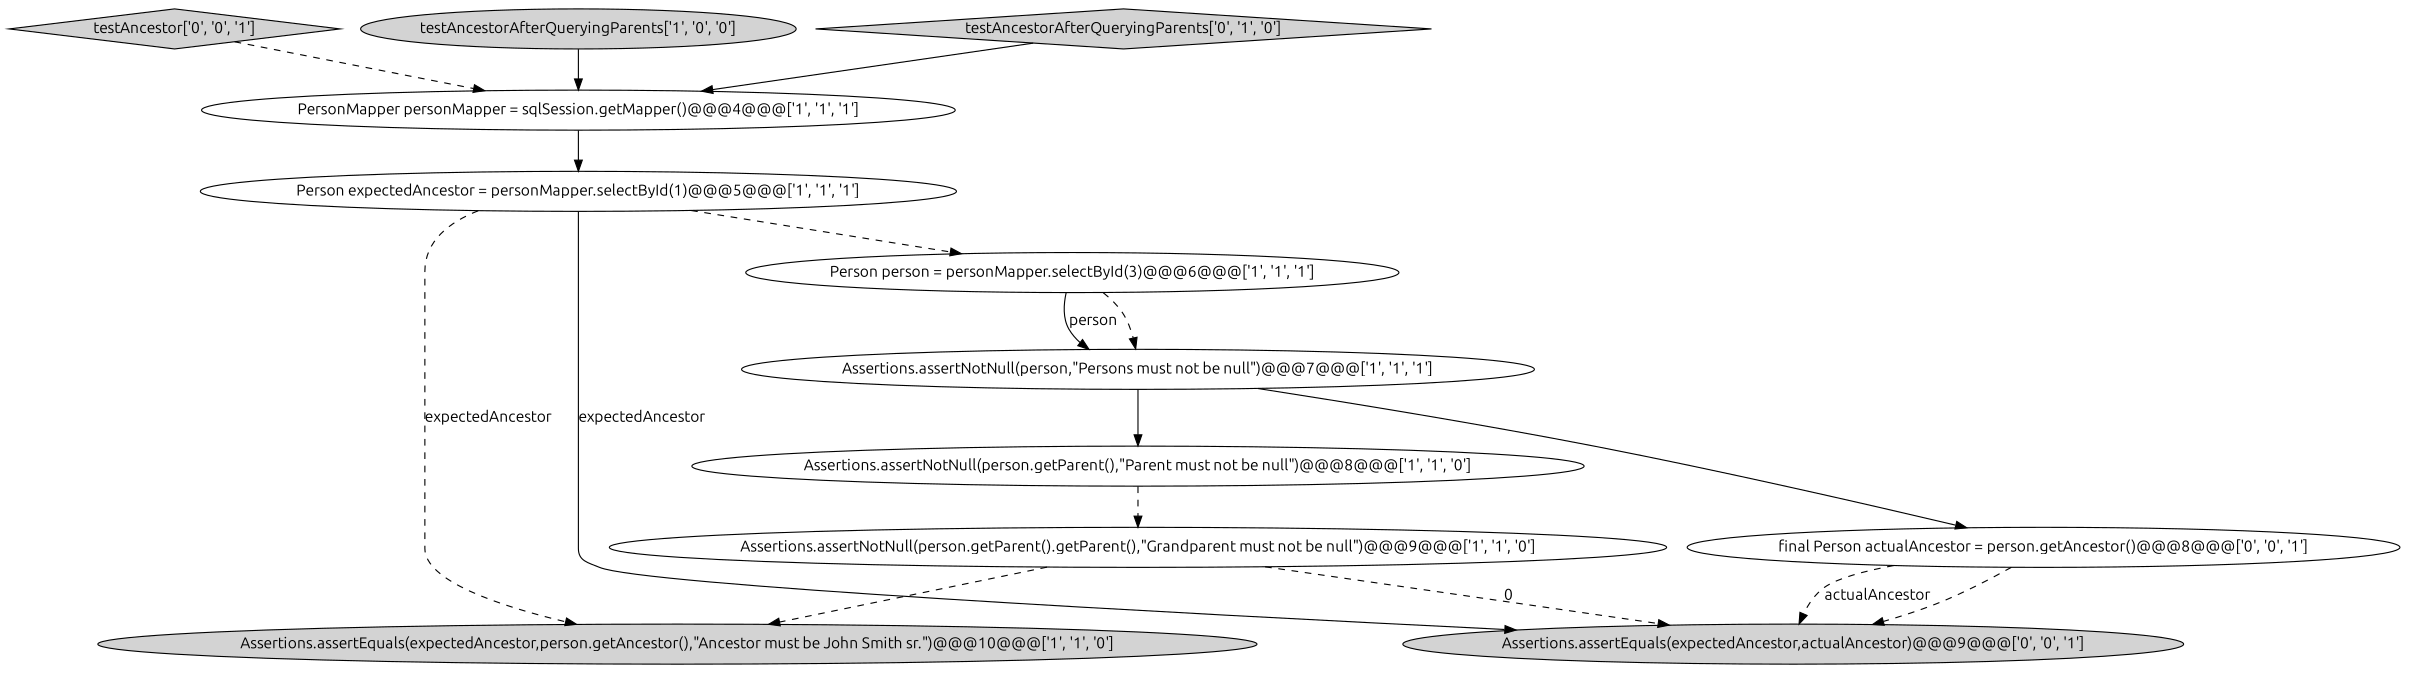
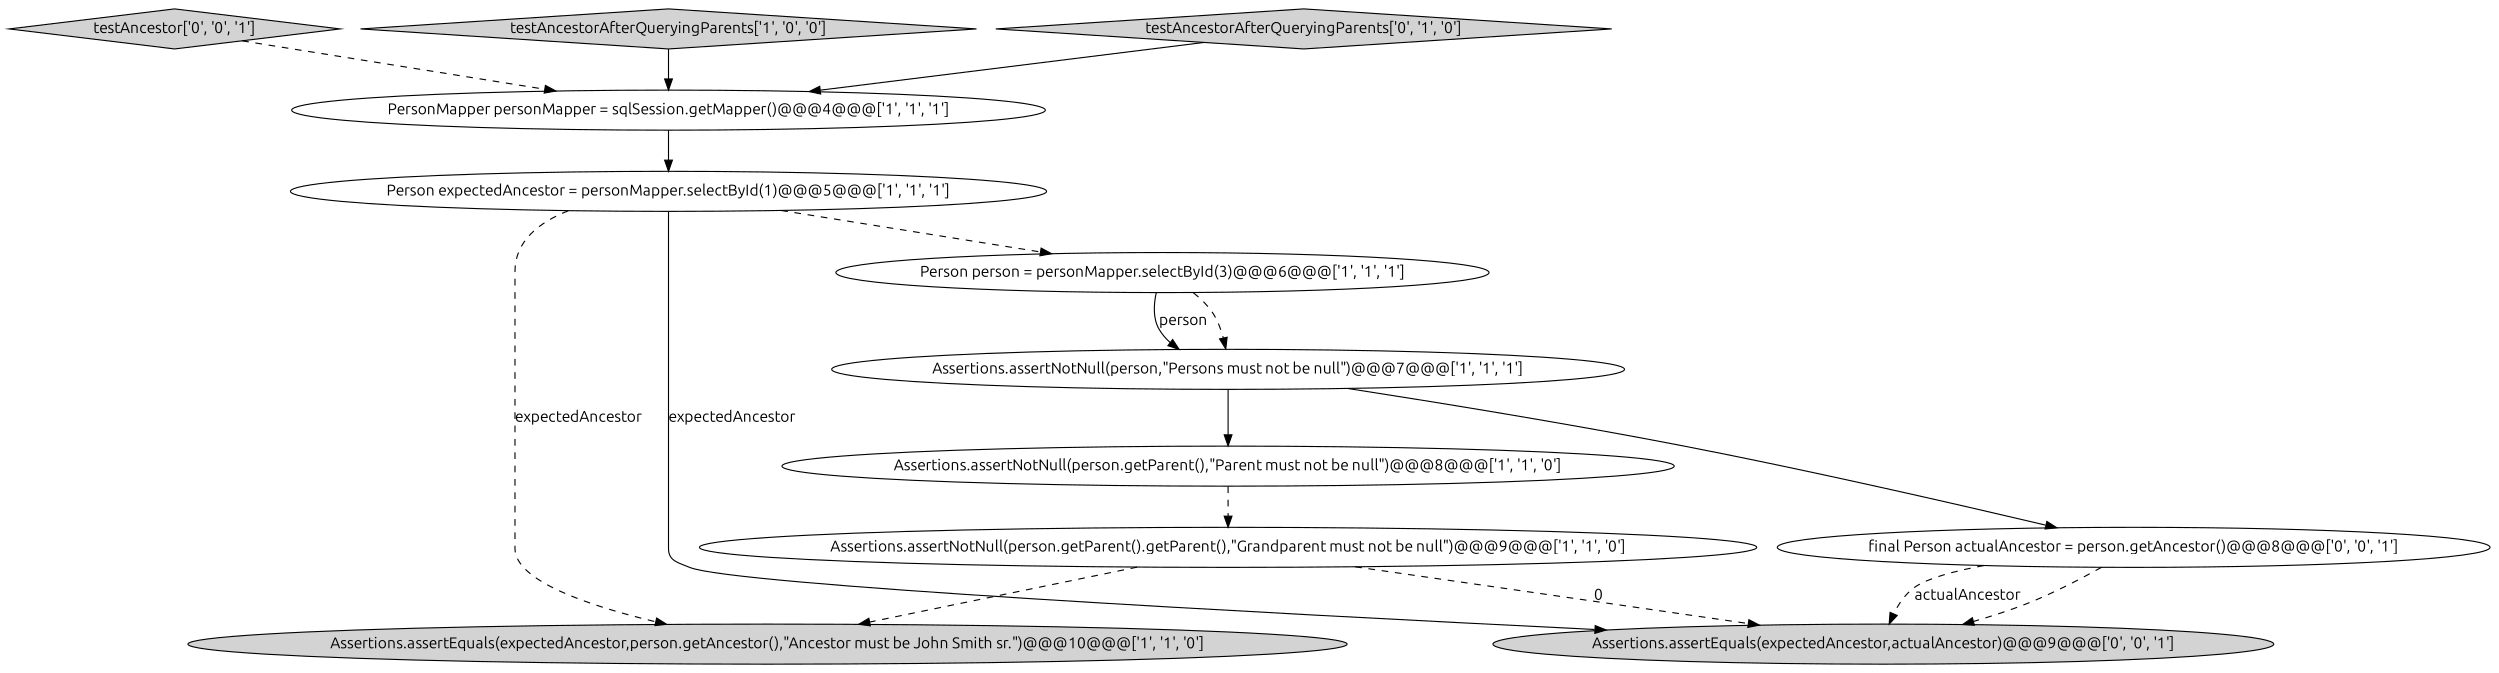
node "testAncestorAfterQueryingParents['1', '0', '0']": shape ellipse -> diamond
